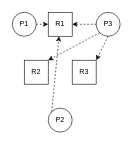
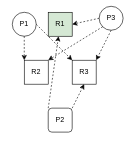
edge "P1" -> "R1": now "P1" -> "R3"
node "R1": fillcolor #ffffff -> #d5e8d4
node "P3": moved (108, 24) -> (111, 18)
edge "P1" -> "R2": added
edge "P2" -> "R3": added
node "P2": shape ellipse -> rounded rectangle
